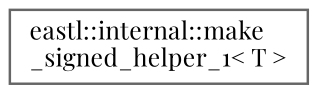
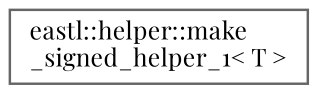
node "eastl::internal::make _signed_helper_1< T >": label "eastl::internal::make _signed_helper_1< T >" -> "eastl::helper::make _signed_helper_1< T >"
